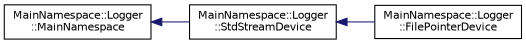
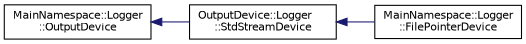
node "MainNamespace::Logger ::MainNamespace": label "MainNamespace::Logger ::MainNamespace" -> "MainNamespace::Logger ::OutputDevice"
node "MainNamespace::Logger ::StdStreamDevice": label "MainNamespace::Logger ::StdStreamDevice" -> "OutputDevice::Logger ::StdStreamDevice"
